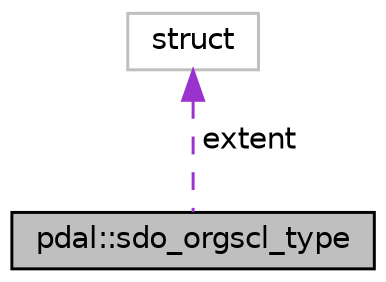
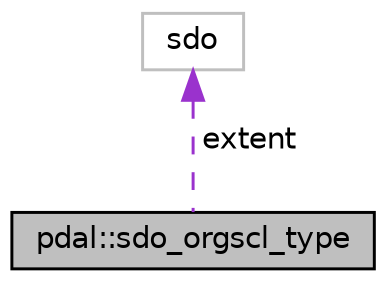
node "struct": label "struct" -> "sdo"
